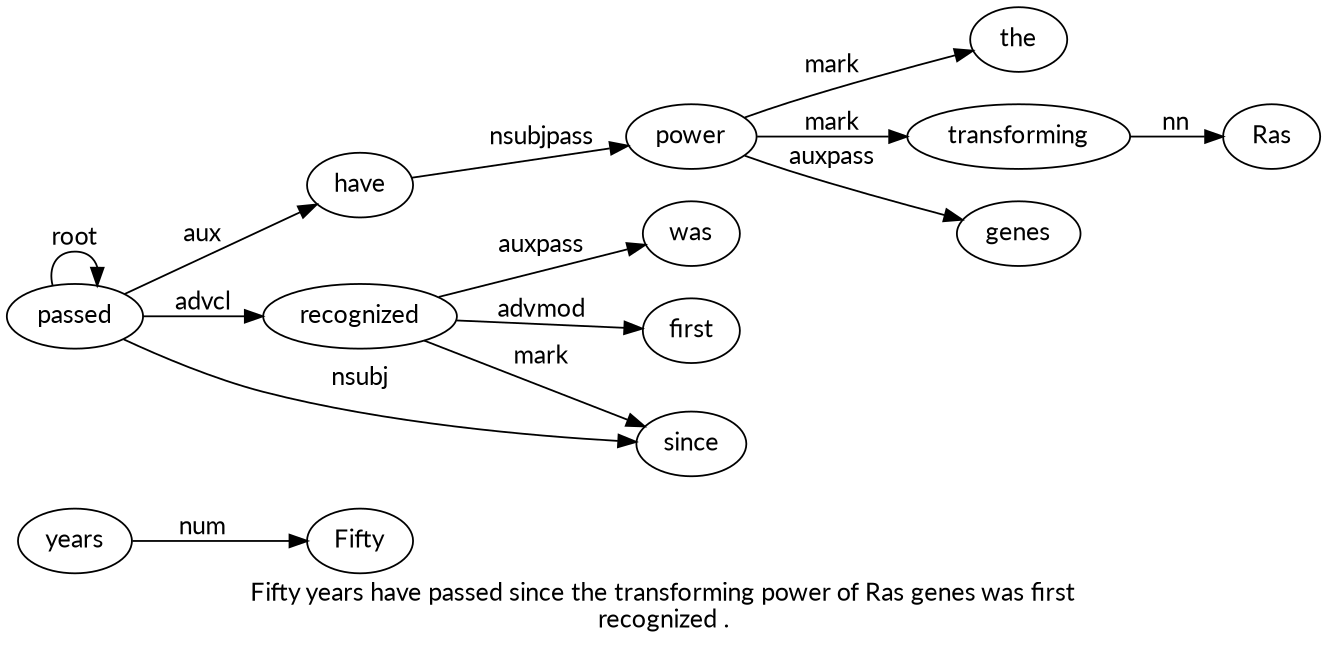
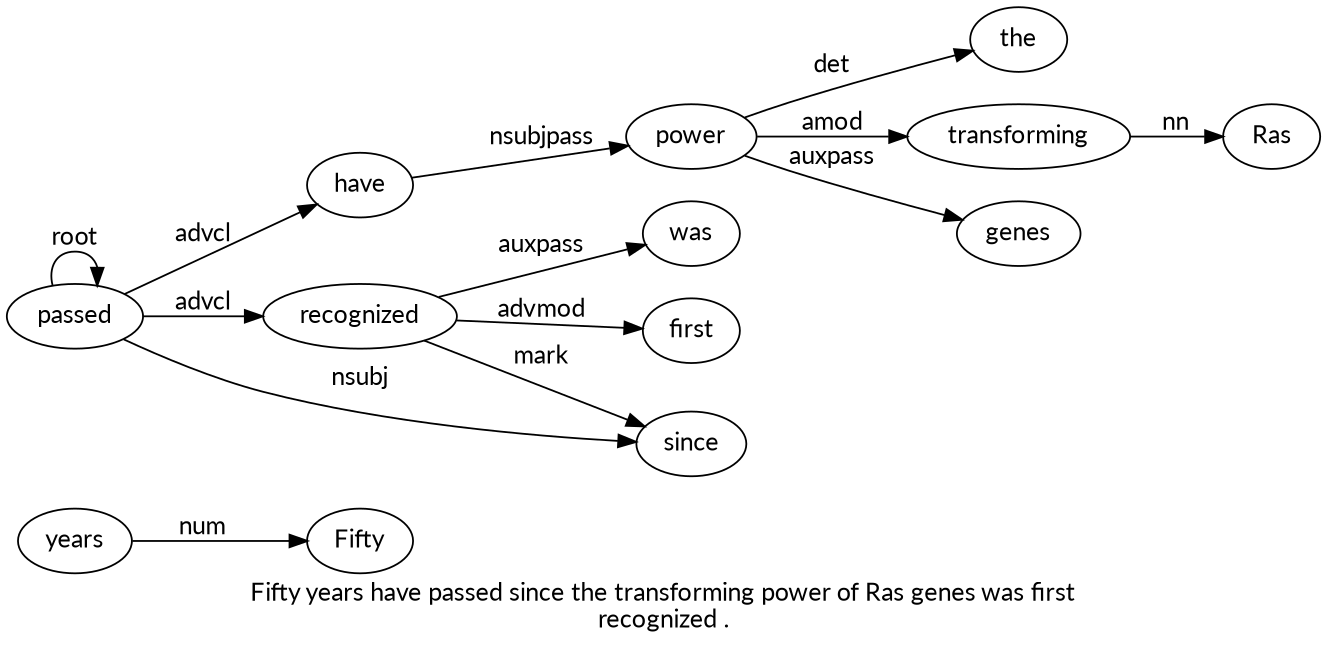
edge "power" -> "the": label "mark" -> "det"
edge "power" -> "transforming": label "mark" -> "amod"
edge "passed" -> "have": label "aux" -> "advcl"
